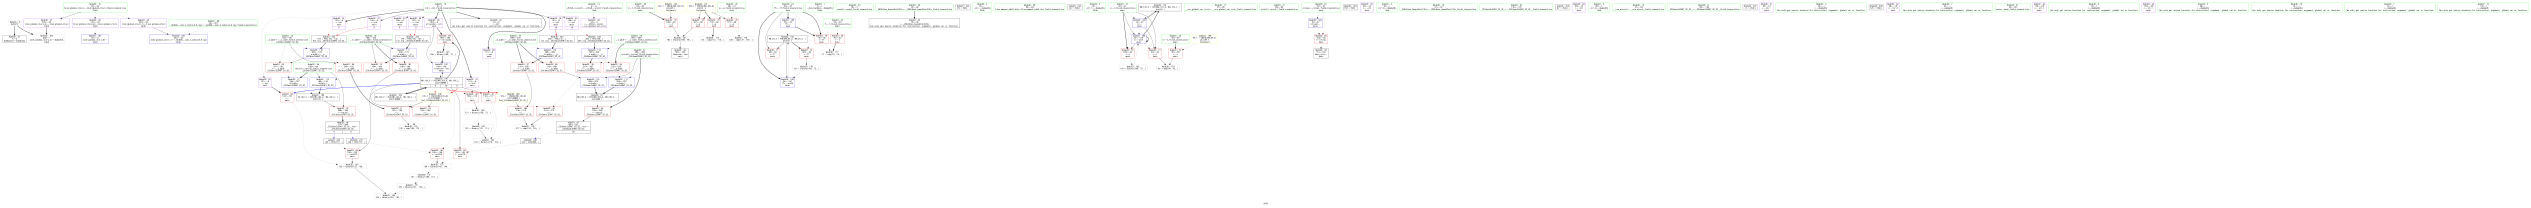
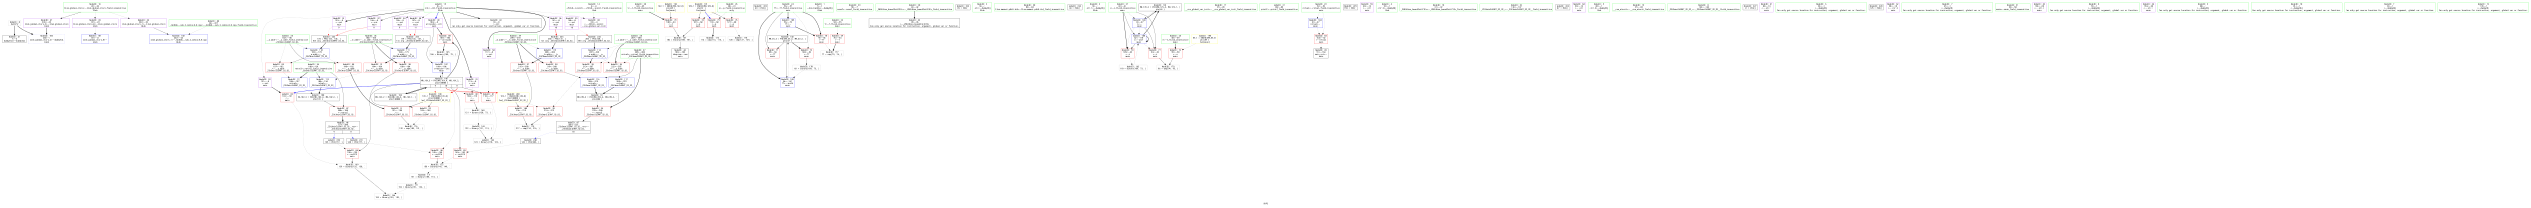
node "NodeID: 222": added
edge "NodeID: 15" -> "NodeID: 55": now "NodeID: 15" -> "NodeID: 48"
edge "NodeID: 15" -> "NodeID: 49": color black -> blue
edge "NodeID: 191" -> "NodeID: 75": color black -> blue
edge "NodeID: 37" -> "NodeID: 117": now "NodeID: 37" -> "NodeID: 96"
